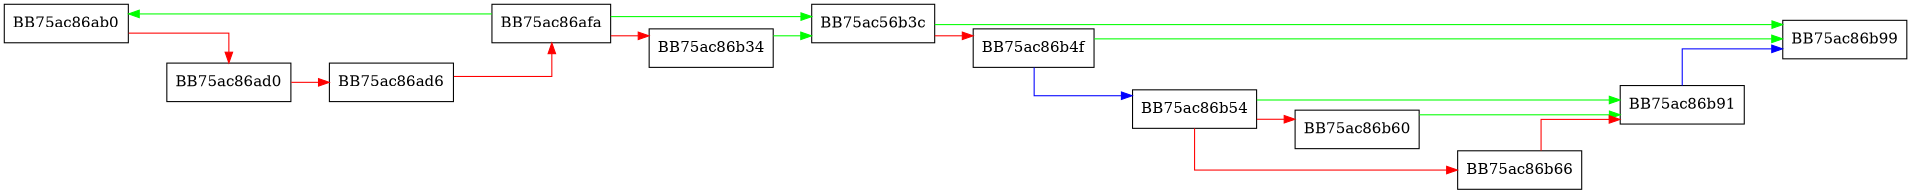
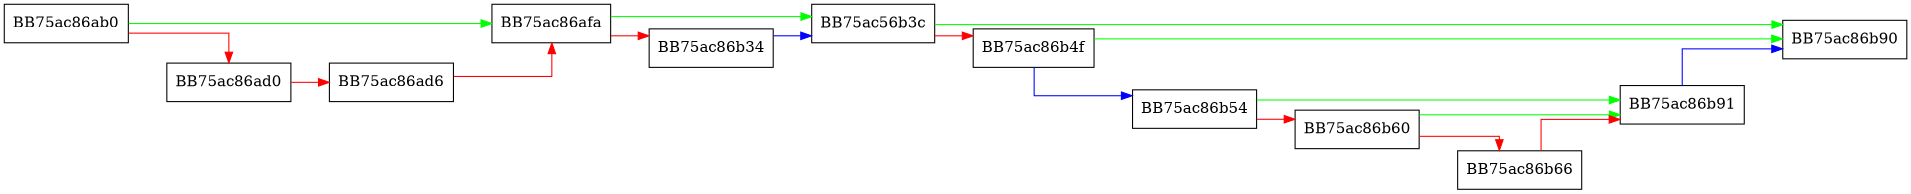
edge "BB75ac86afa" -> "BB75ac86ab0": reversed
edge "BB75ac86b34" -> "BB75ac56b3c": color green -> blue
node "BB75ac86b99": label "BB75ac86b99" -> "BB75ac86b90"
edge "BB75ac86b54" -> "BB75ac86b66": now "BB75ac86b60" -> "BB75ac86b66"
